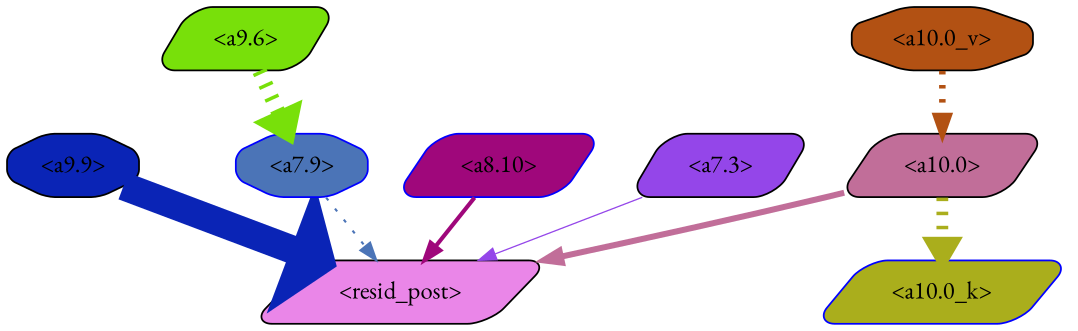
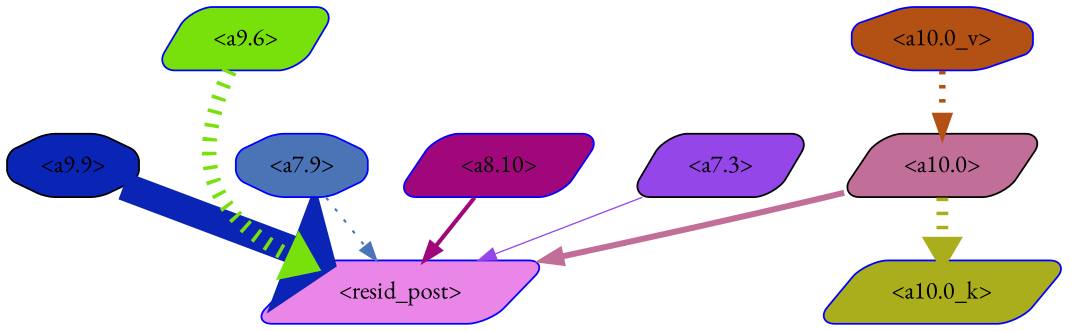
node "<a9.6>": color black -> blue
node "<a10.0_v>": color black -> blue
edge "<a9.6>" -> "<a7.9>": now "<a9.6>" -> "<resid_post>"
node "<resid_post>": color black -> blue
